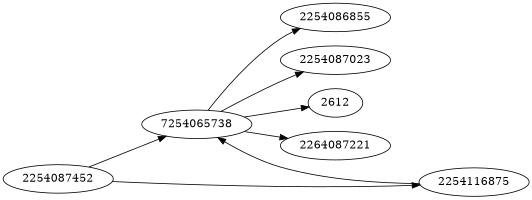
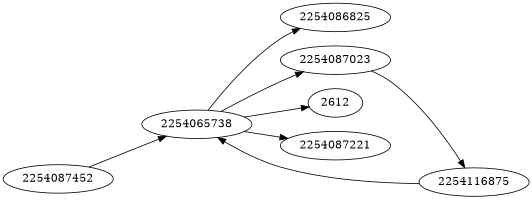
node "2254086855": label "2254086855" -> "2254086825"
node "7254065738": label "7254065738" -> "2254065738"
node "2264087221": label "2264087221" -> "2254087221"
edge "2254087452" -> "2254116875": now "2254087023" -> "2254116875"
